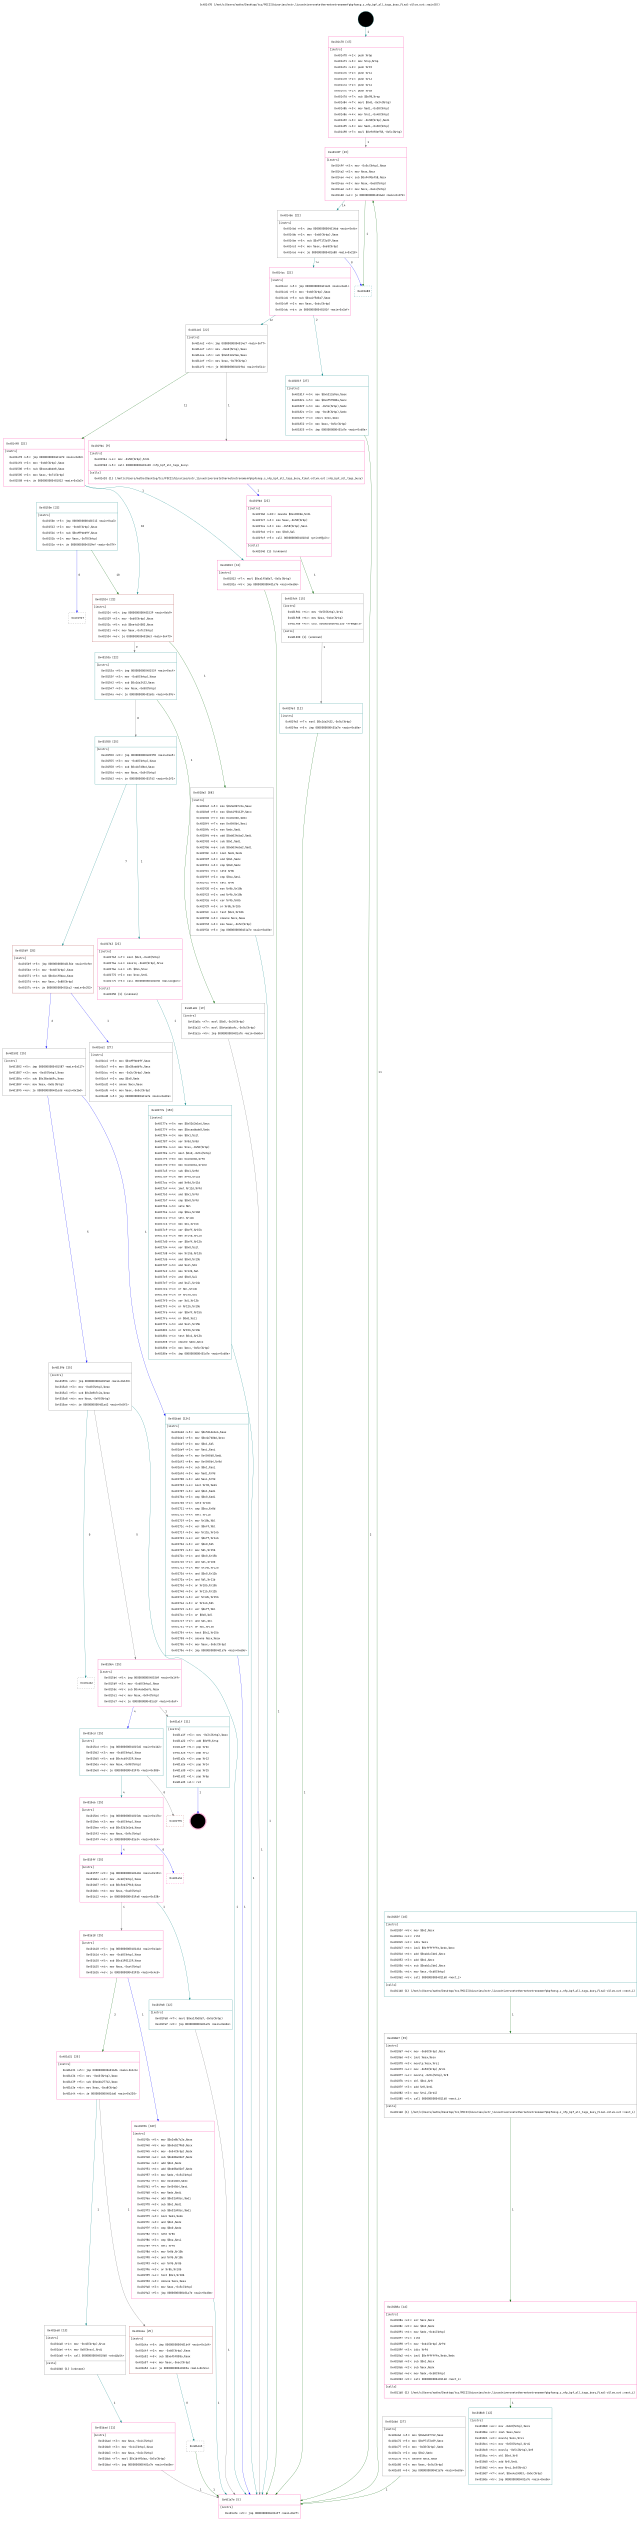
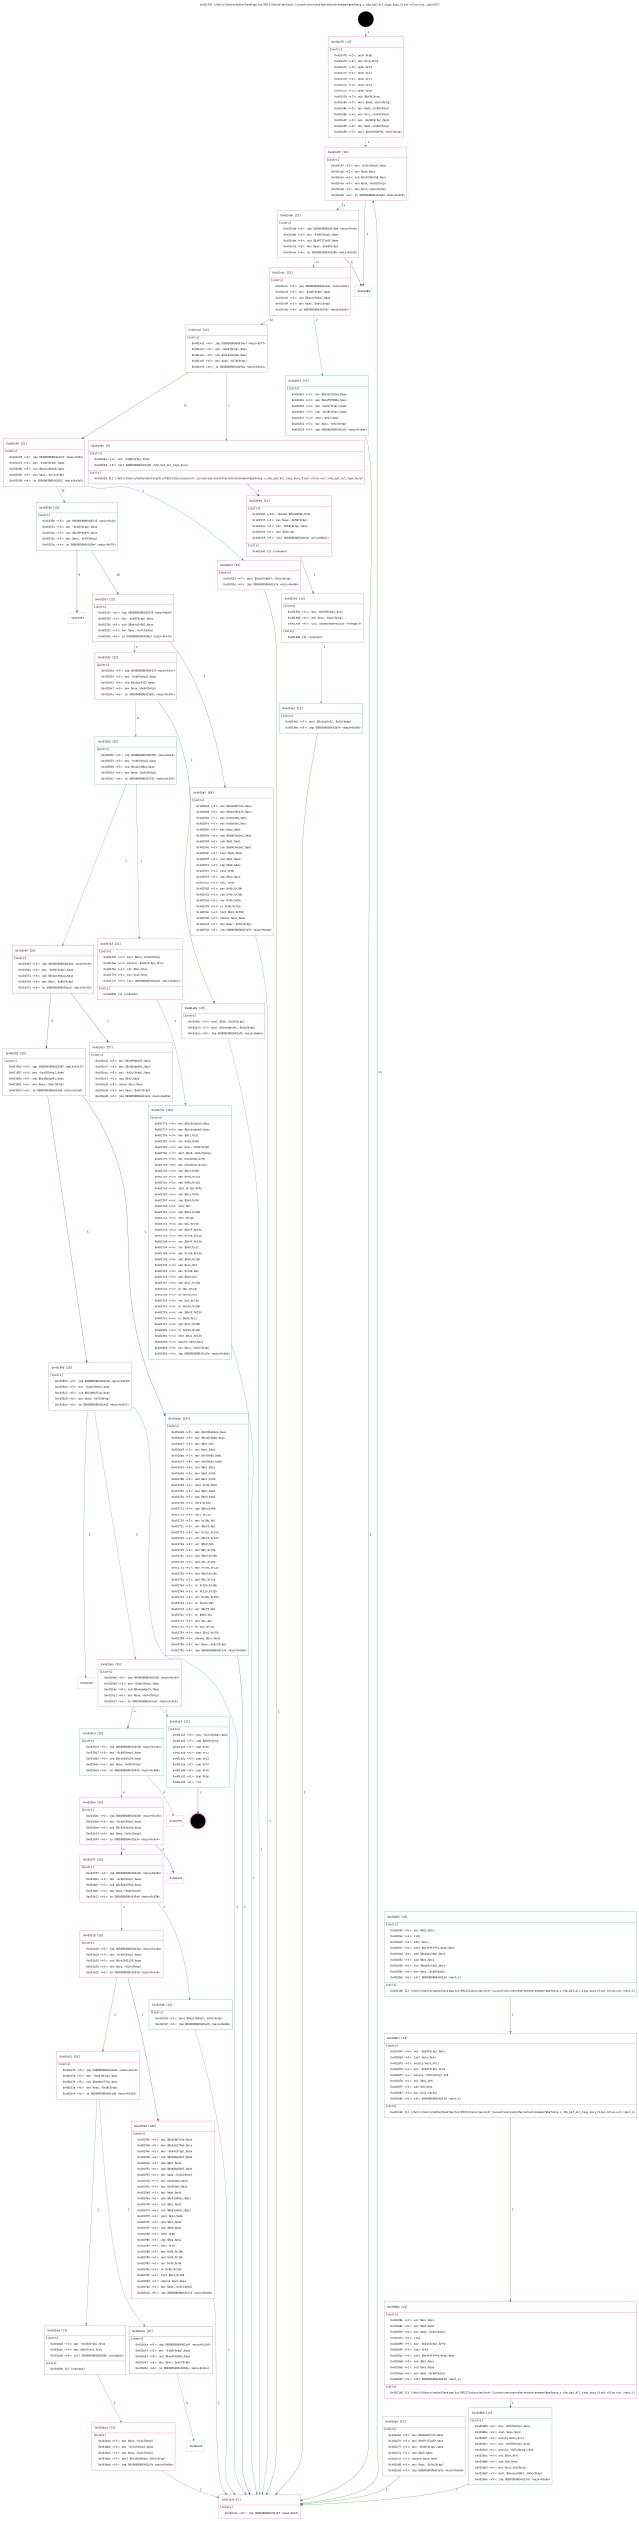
edge "0x4014f8 [22]" -> "0x401524 [22]": now "0x4014f8 [22]" -> "0x40150e [22]"
node "0x40153a [22]": color teal -> deeppink
edge "0x401663" -> "0x401a7e [5]": now "0x4018b8 [43]" -> "0x401a7e [5]"
